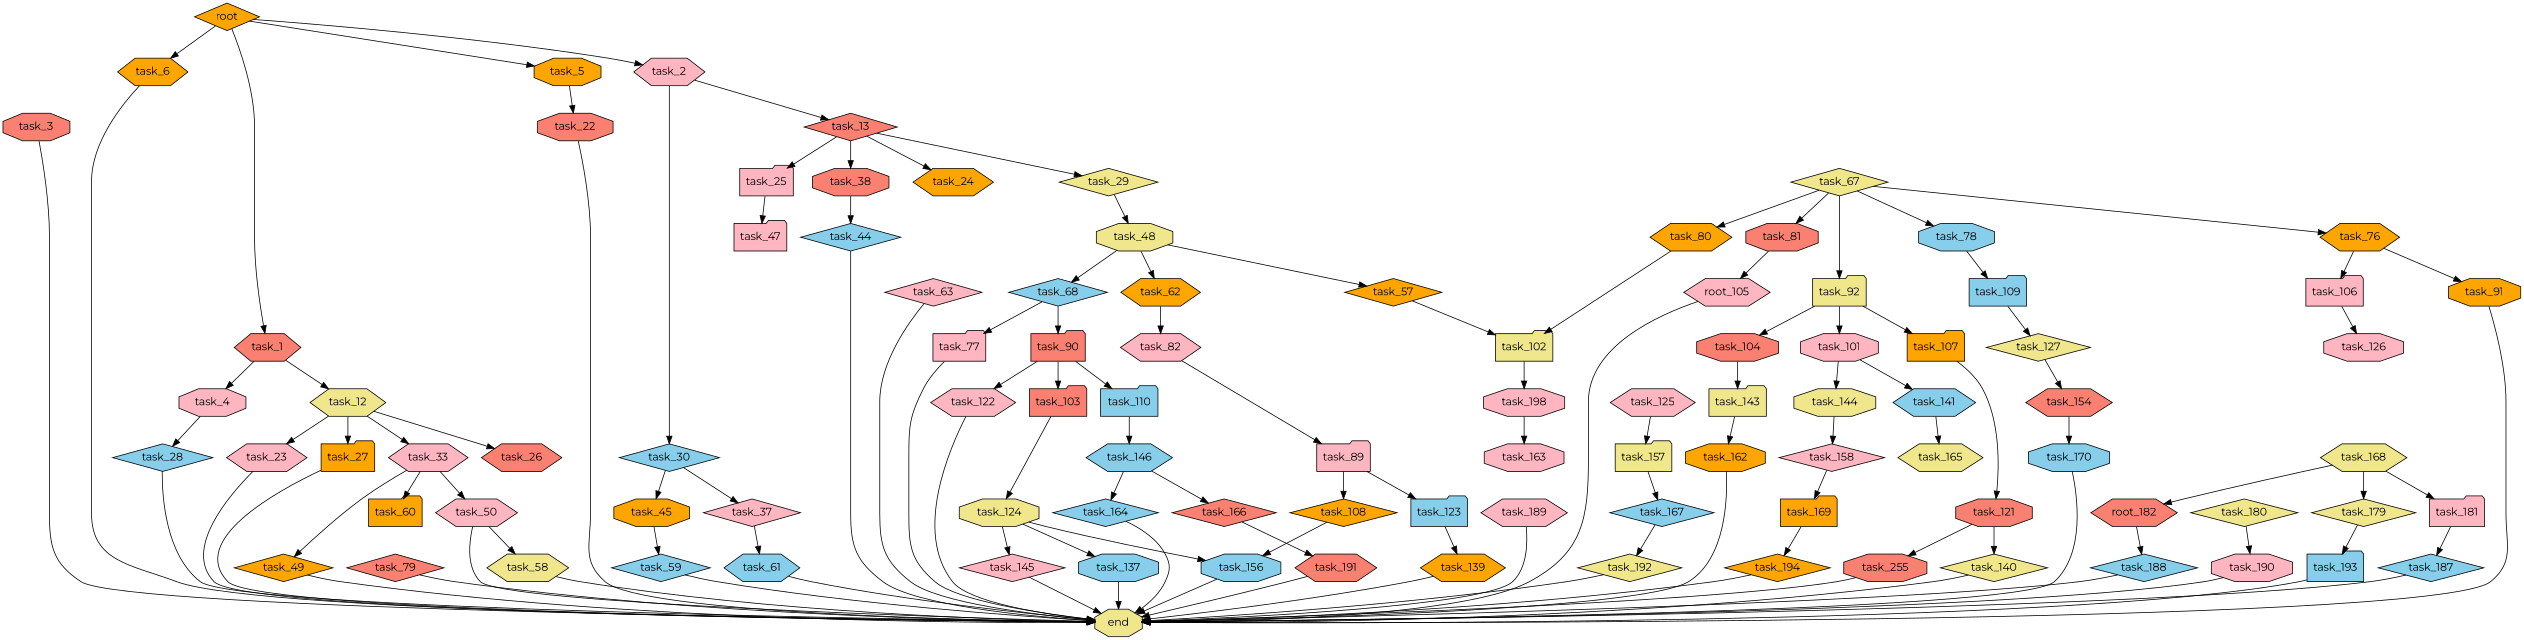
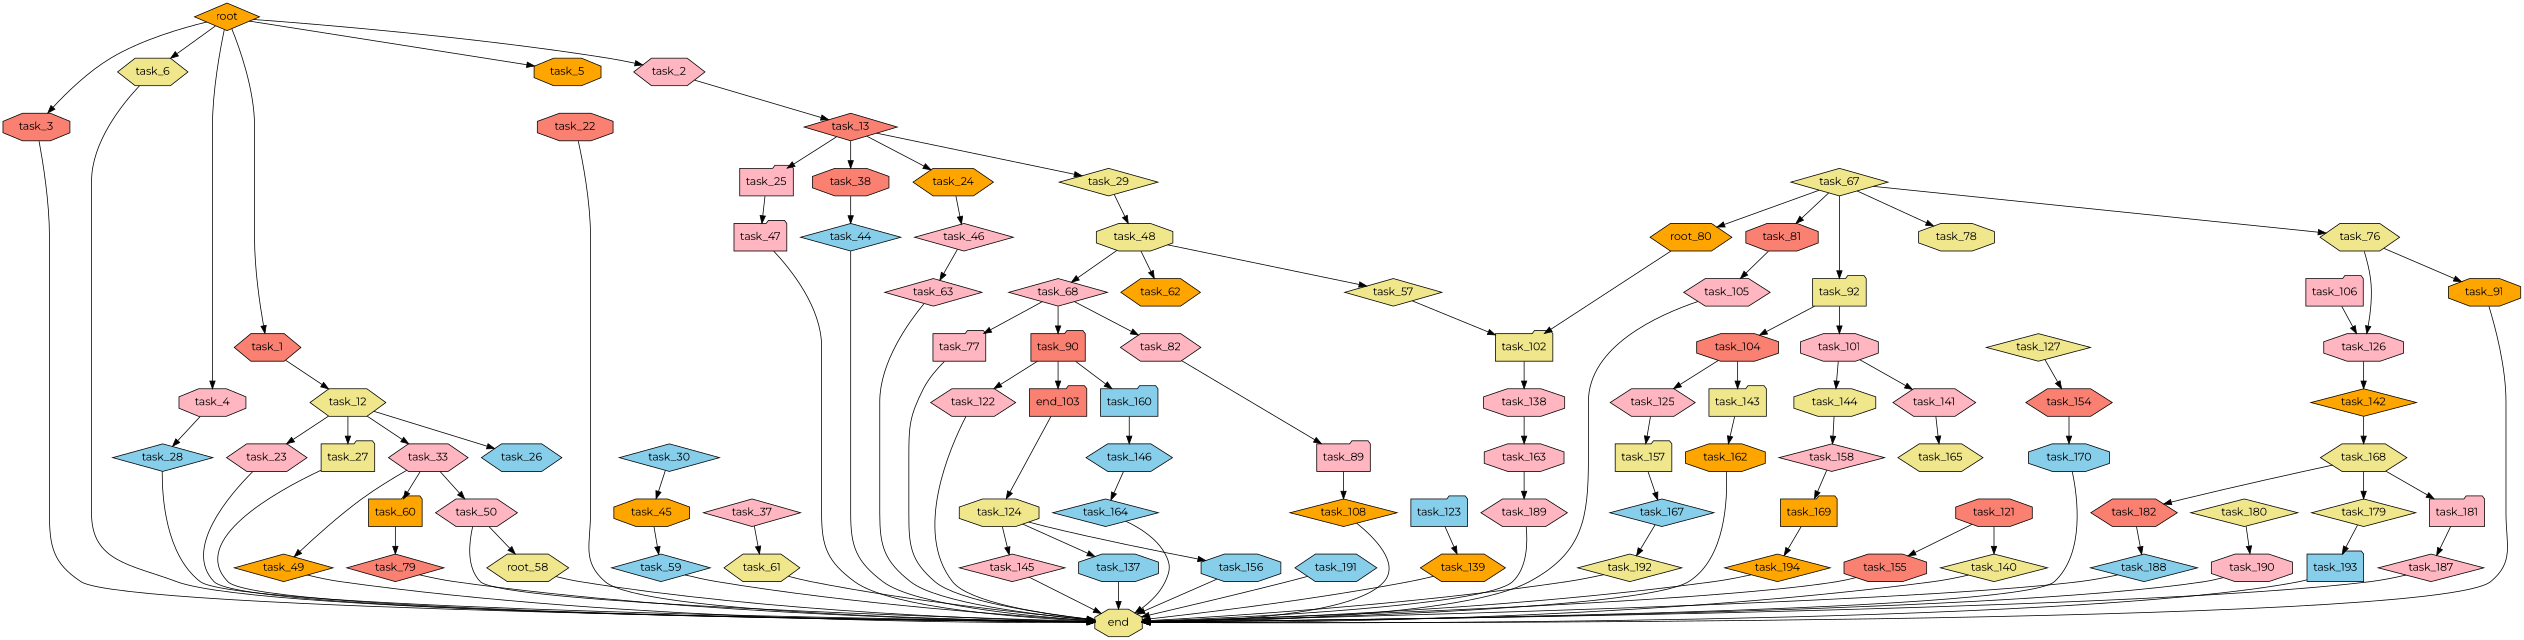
edge "root" -> "task_3": added
node "task_6": fillcolor orange -> khaki
edge "task_5" -> "task_22": removed
node "task_46": added
node "task_80": label "task_80" -> "root_80"
node "task_78": fillcolor skyblue -> khaki
node "task_76": fillcolor orange -> khaki
edge "task_2" -> "task_30": removed
edge "task_76" -> "task_106": now "task_76" -> "task_126"
node "task_68": fillcolor skyblue -> lightpink
node "task_57": fillcolor orange -> khaki
node "root_105": label "root_105" -> "task_105"
node "task_109": removed
edge "task_62" -> "task_82": now "task_68" -> "task_82"
node "task_107": removed
edge "task_1" -> "task_4": now "root" -> "task_4"
edge "task_104" -> "task_125": added
node "task_103": label "task_103" -> "end_103"
node "task_110": label "task_110" -> "task_160"
node "task_198": label "task_198" -> "task_138"
node "task_141": fillcolor skyblue -> lightpink
node "task_142": added
node "task_27": fillcolor orange -> khaki
node "task_26": fillcolor salmon -> skyblue
edge "task_163" -> "task_189": added
edge "task_30" -> "task_37": removed
edge "task_89" -> "task_123": removed
node "task_166": removed
node "root_182": label "root_182" -> "task_182"
edge "task_47" -> "end": added
edge "task_60" -> "task_79": added
edge "task_108" -> "task_156": now "task_108" -> "end"
node "task_58": label "task_58" -> "root_58"
node "task_61": fillcolor skyblue -> khaki
node "task_191": fillcolor salmon -> skyblue
node "task_255": label "task_255" -> "task_155"
node "task_187": fillcolor skyblue -> lightpink
